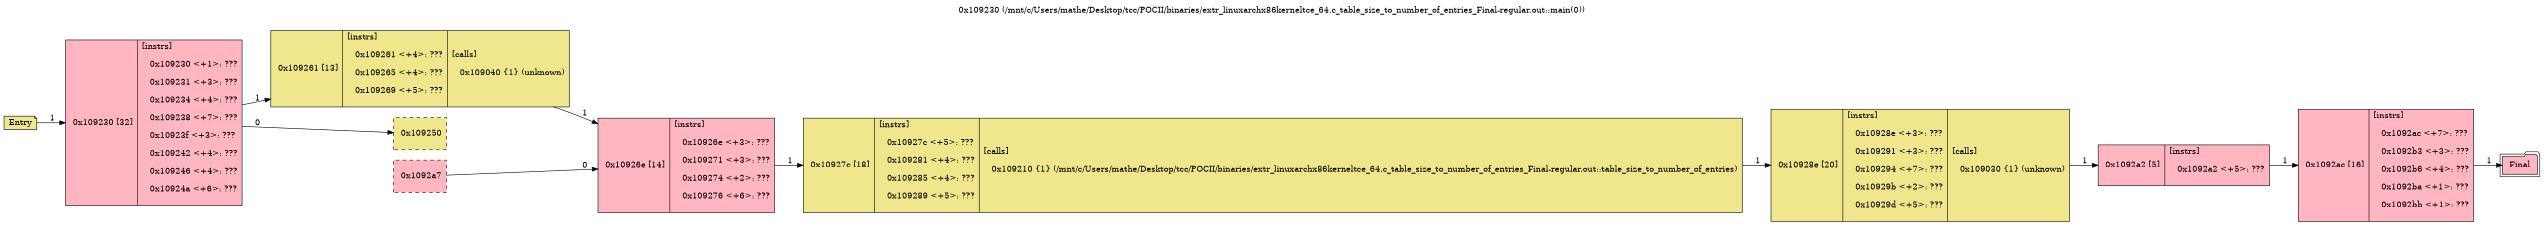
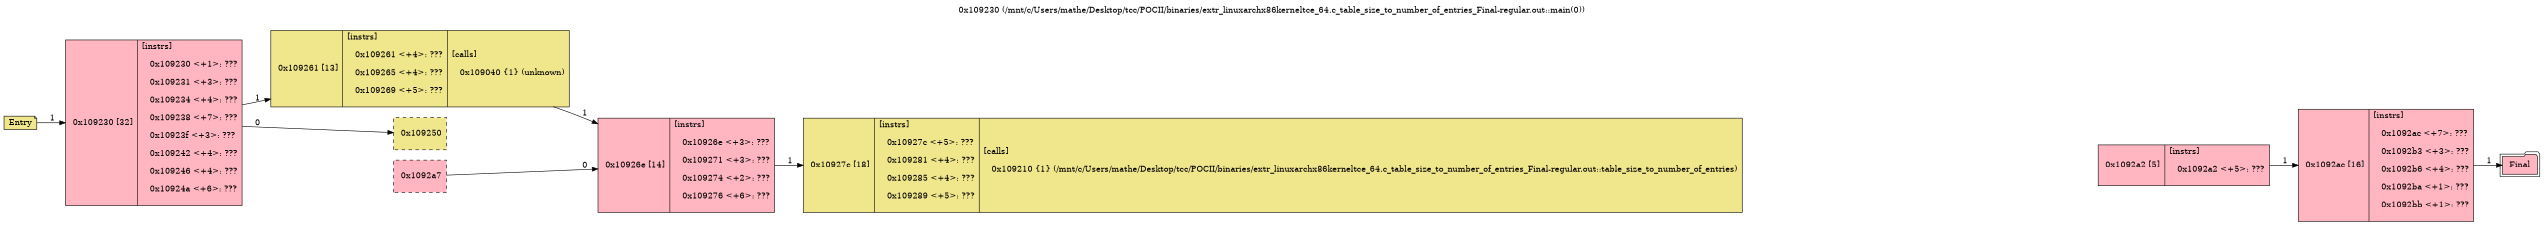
node "0x10928e [20]": removed
